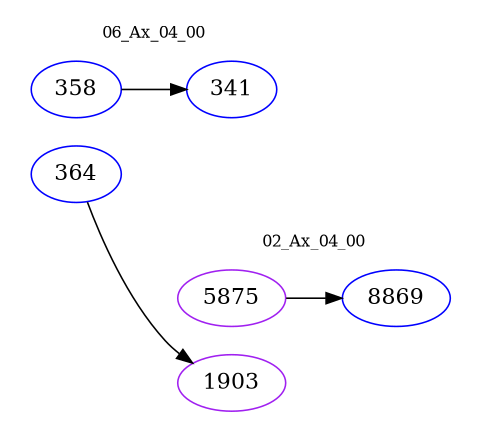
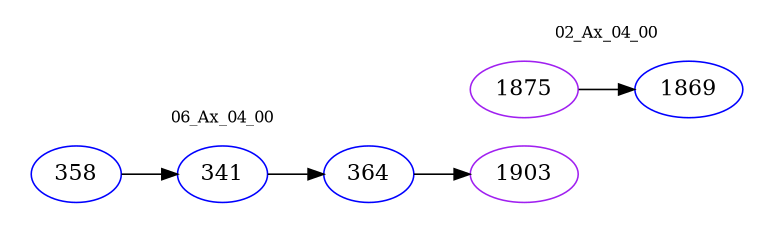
edge "341" -> "364": added
node "5875": label "5875" -> "1875"
node "8869": label "8869" -> "1869"
